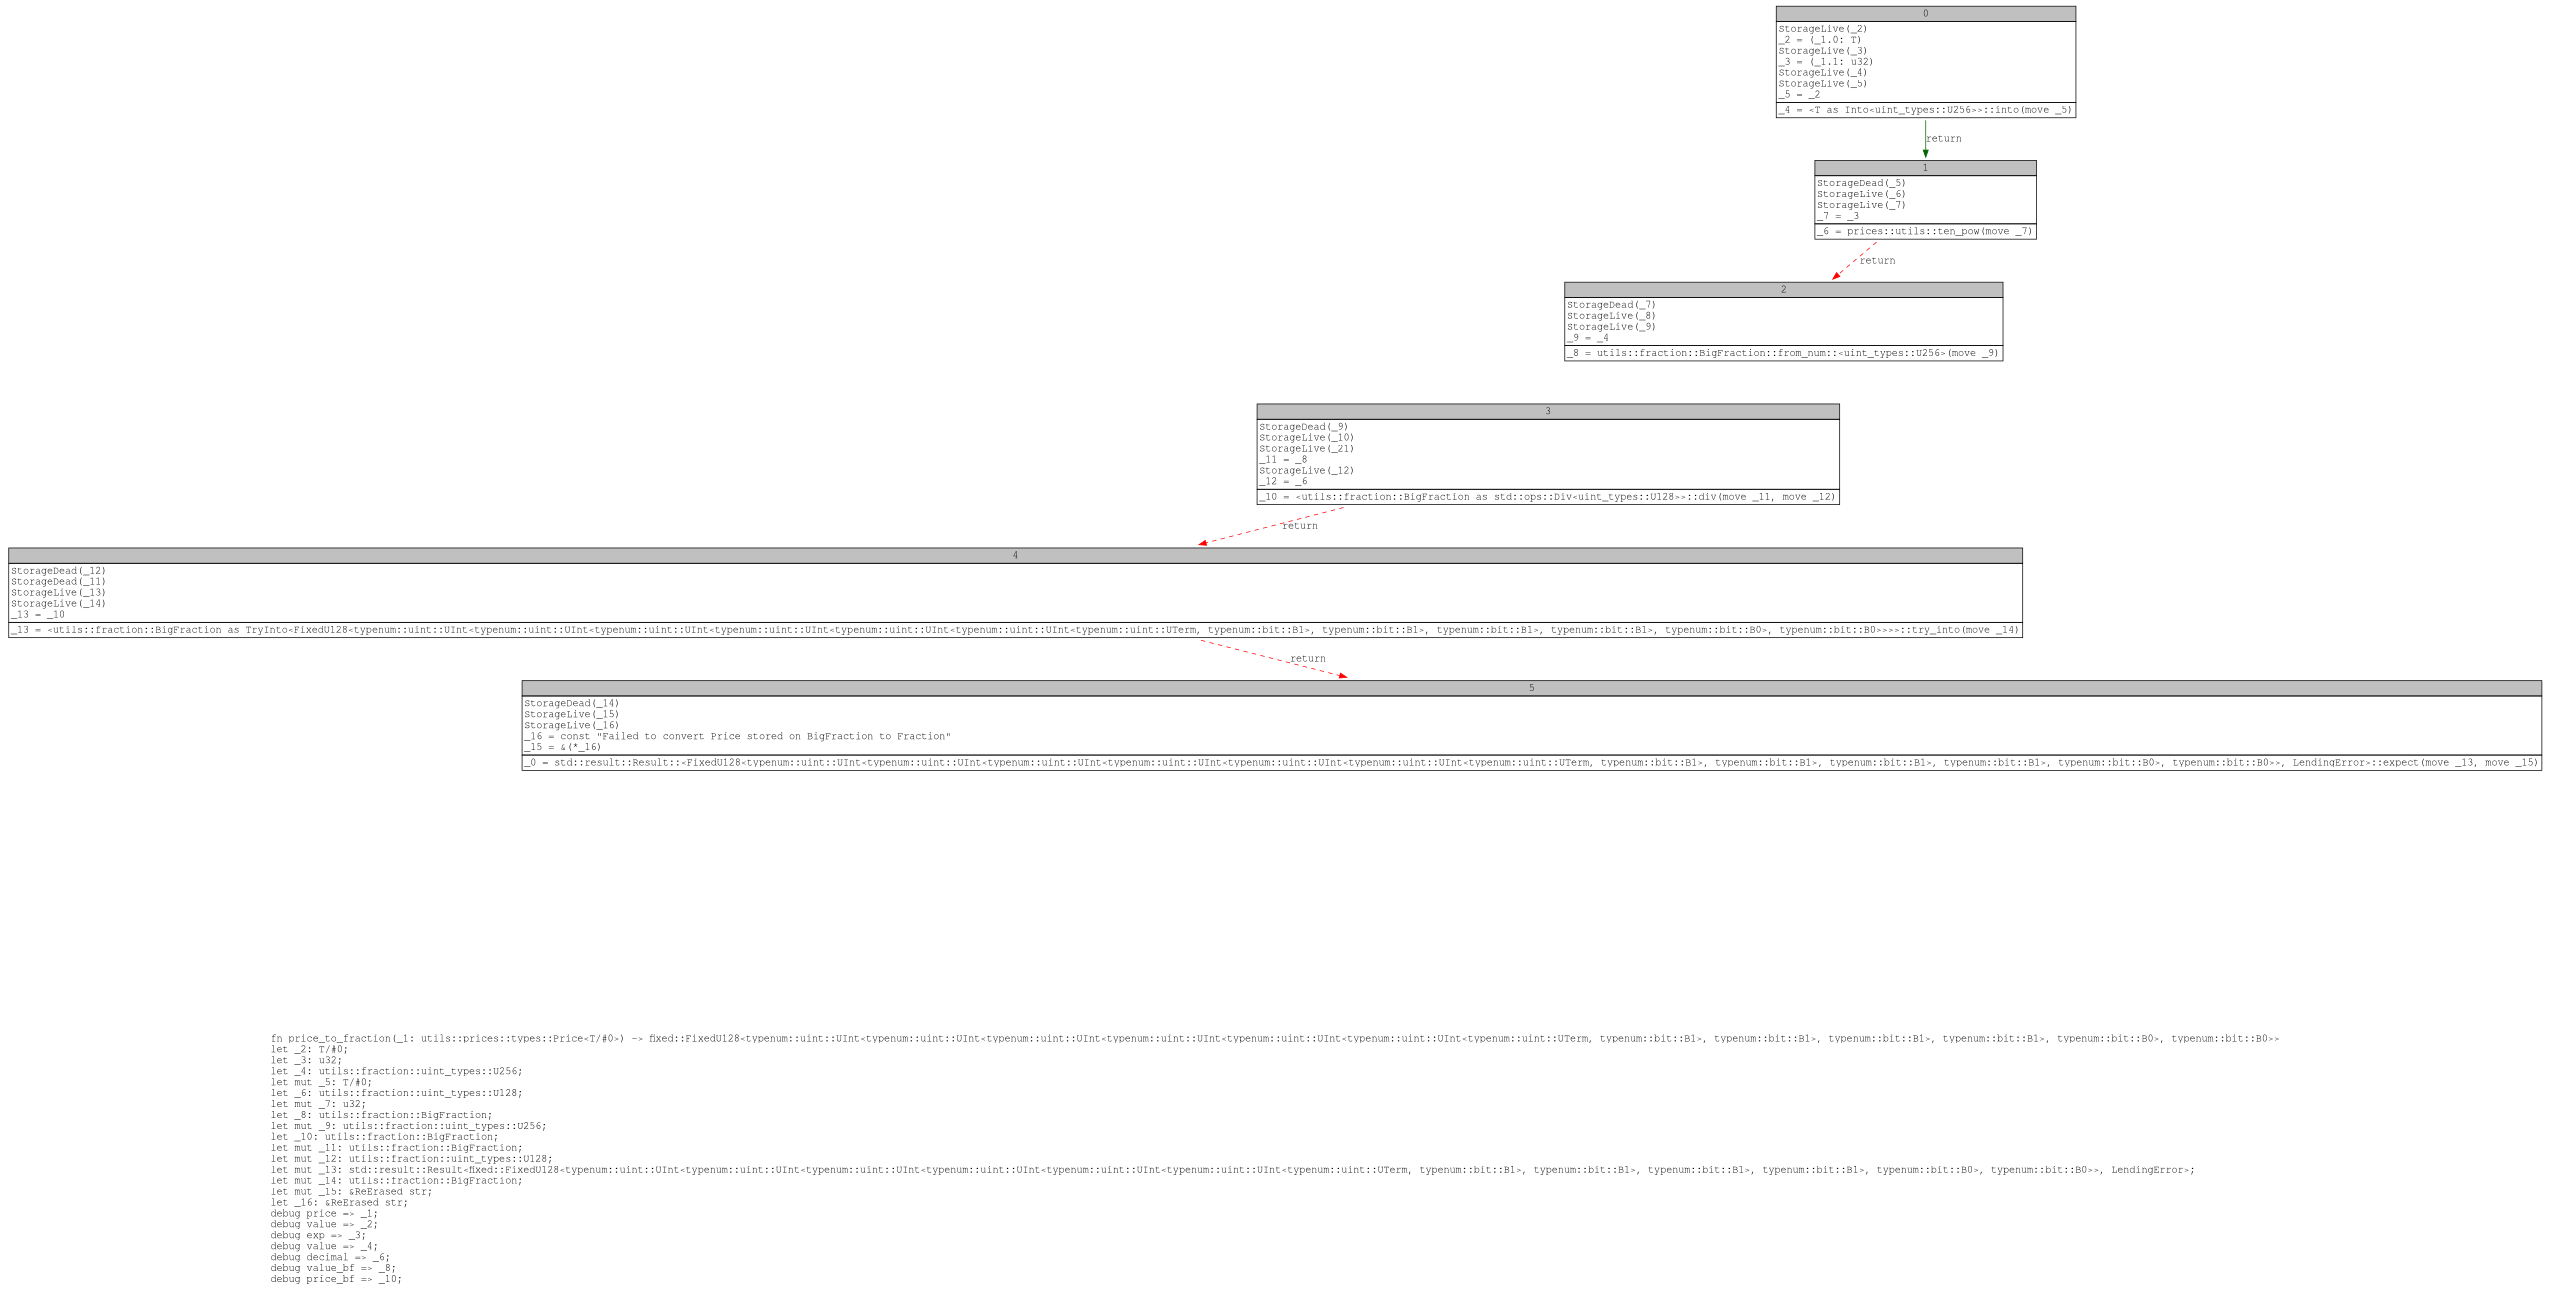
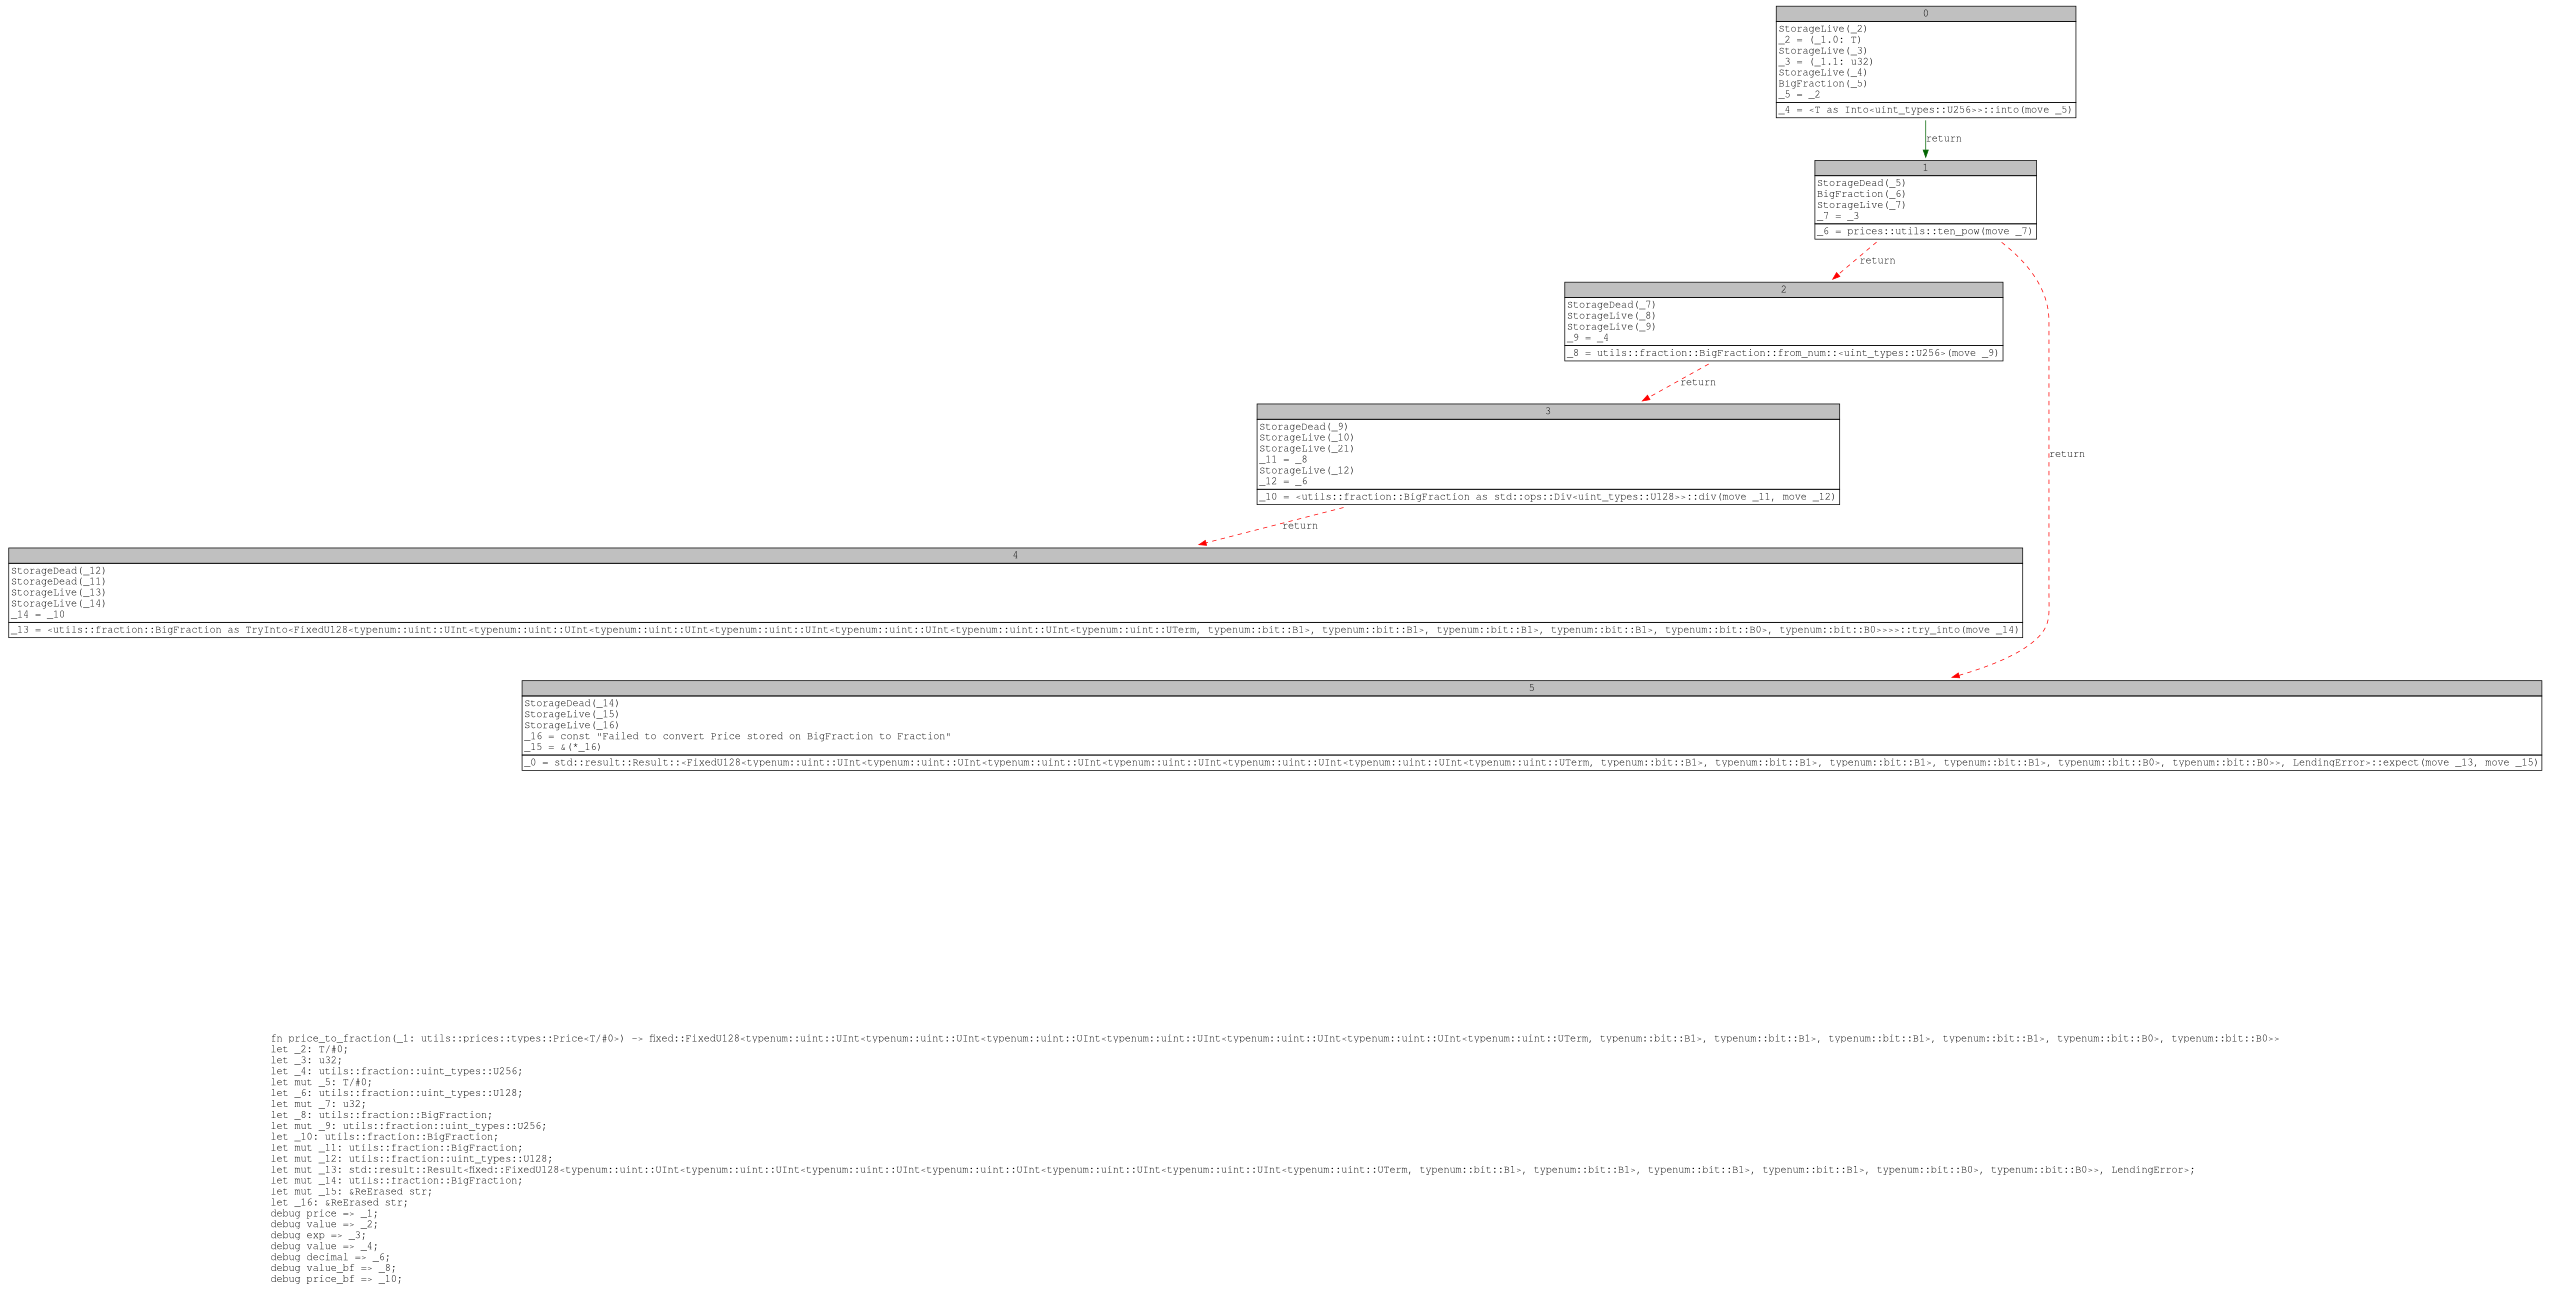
node "0": text "StorageLive(_5)" -> "BigFraction(_5)"
node "1": text "StorageLive(_6)" -> "BigFraction(_6)"
edge "2" -> "3": added, label "return"
node "4": text "_13 = _10" -> "_14 = _10"
edge "4" -> "5": now "1" -> "5"
